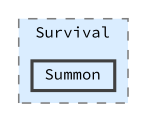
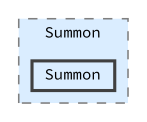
cluster "Survival": label "Survival" -> "Summon"
